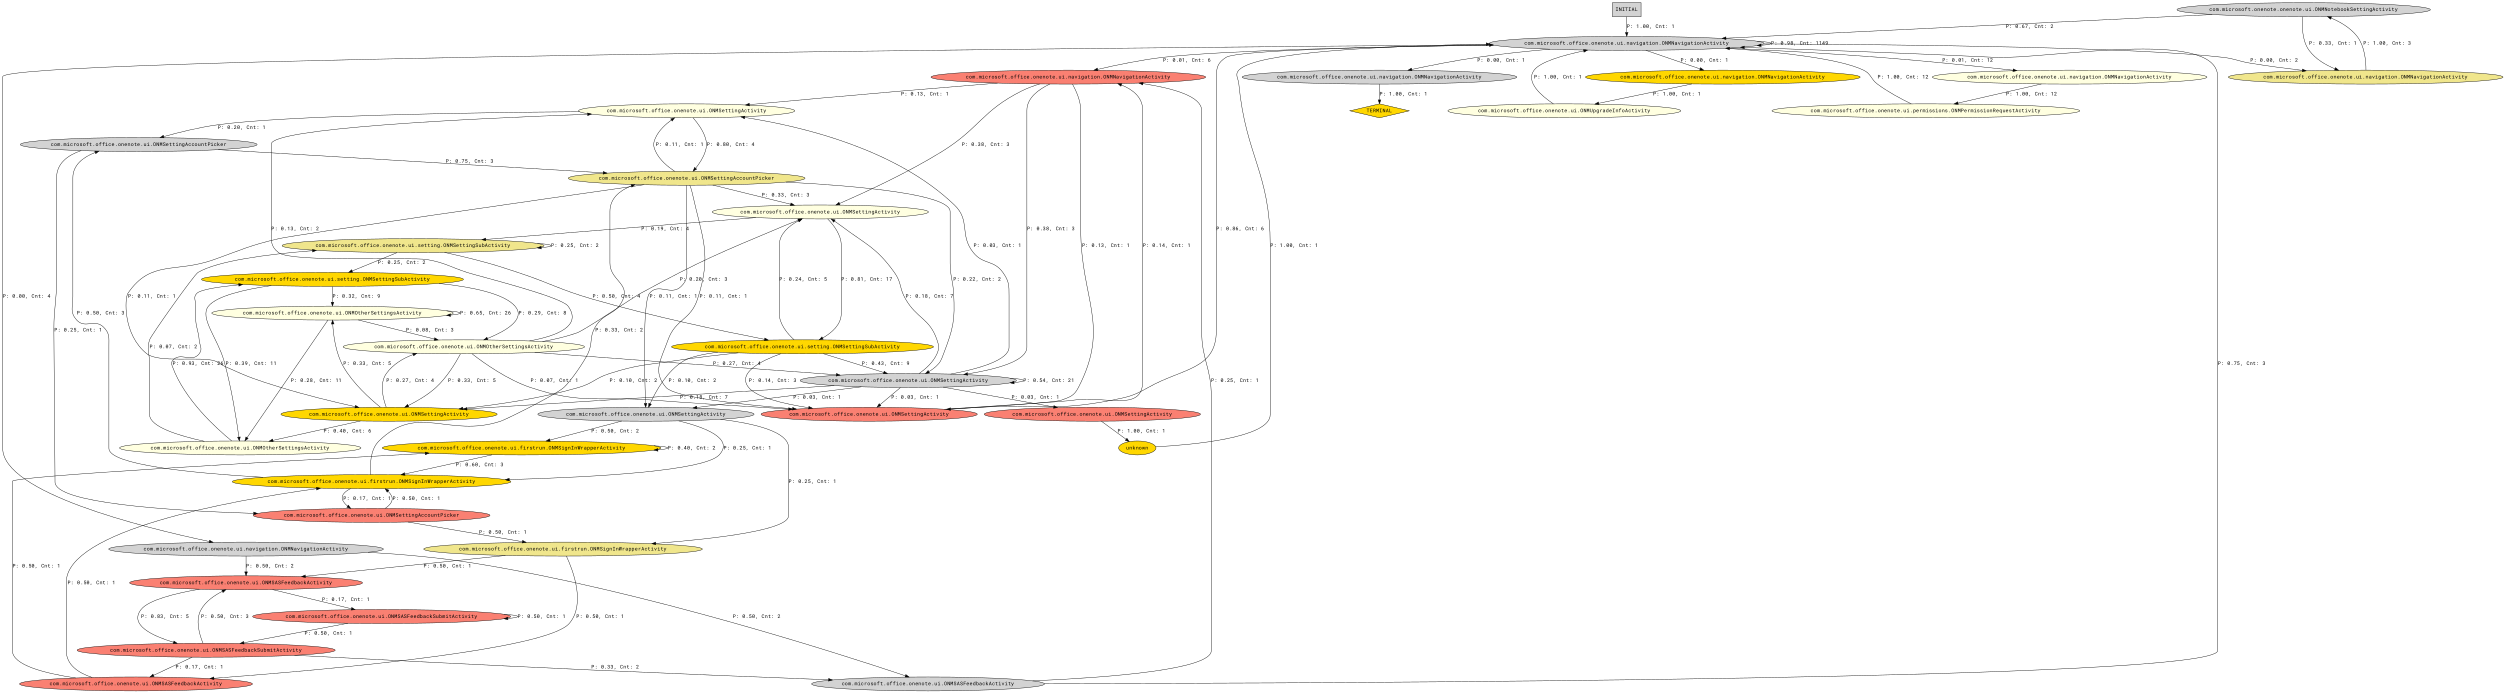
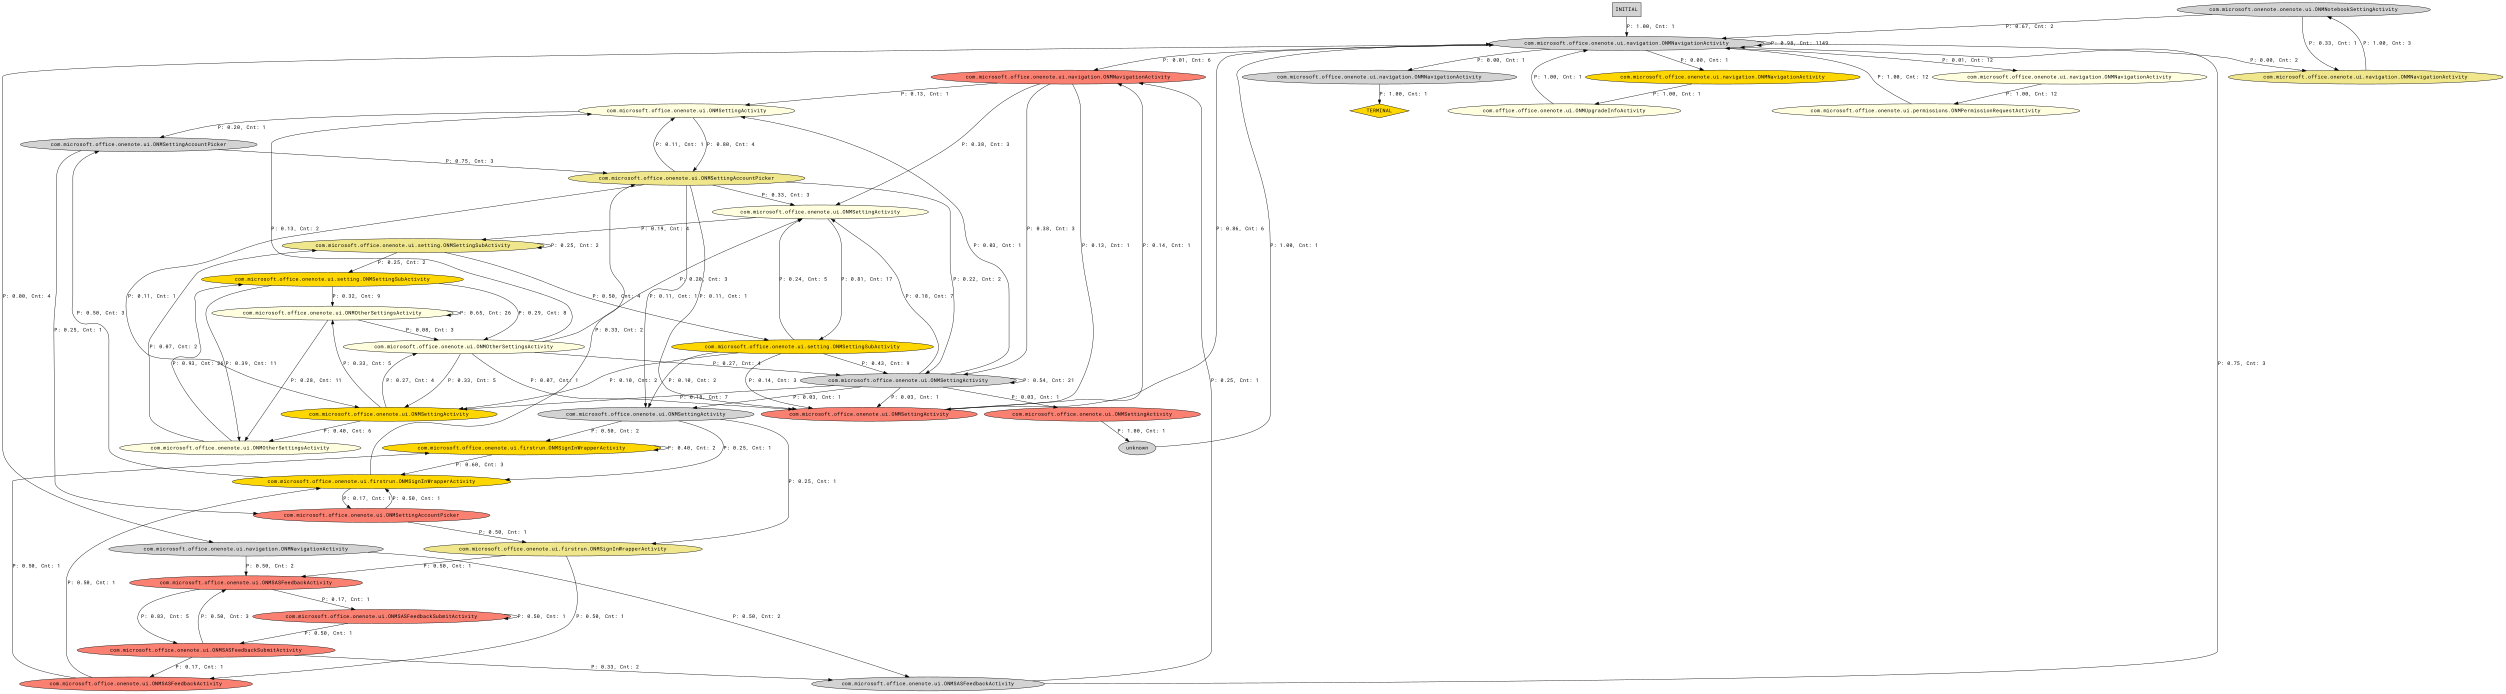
node "com.microsoft.office.onenote.ui.ONMUpgradeInfoActivity": label "com.microsoft.office.onenote.ui.ONMUpgradeInfoActivity" -> "com.office.office.onenote.ui.ONMUpgradeInfoActivity"
node "unknown": fillcolor gold -> lightgrey
